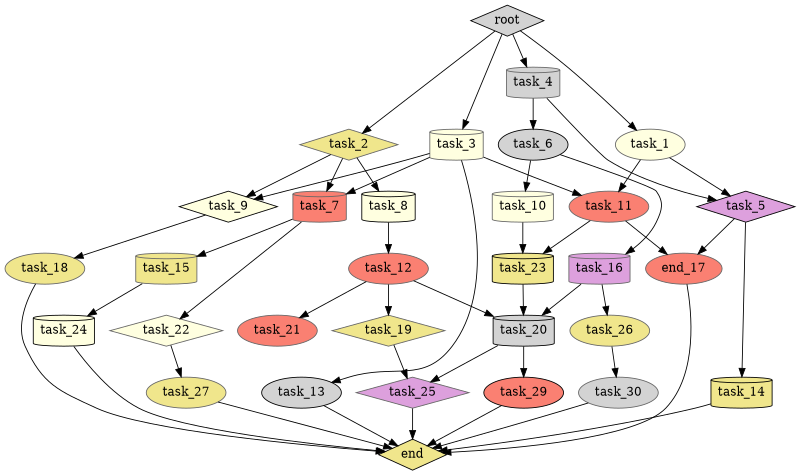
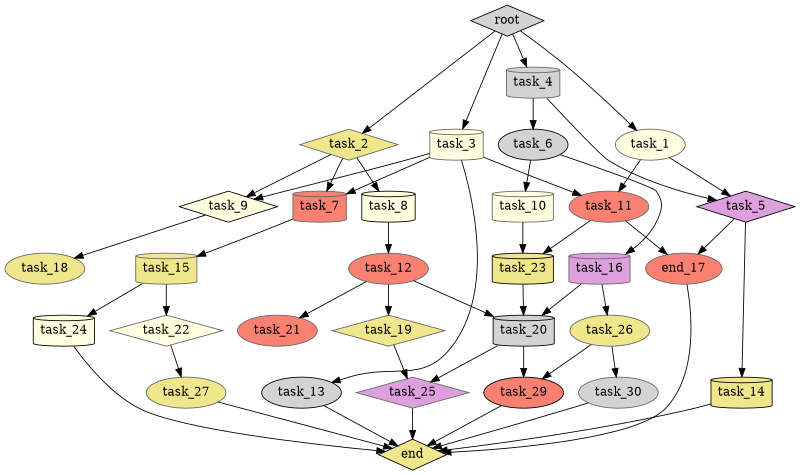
edge "task_7" -> "task_22": now "task_15" -> "task_22"
edge "task_26" -> "task_29": added
edge "task_18" -> "end": removed
